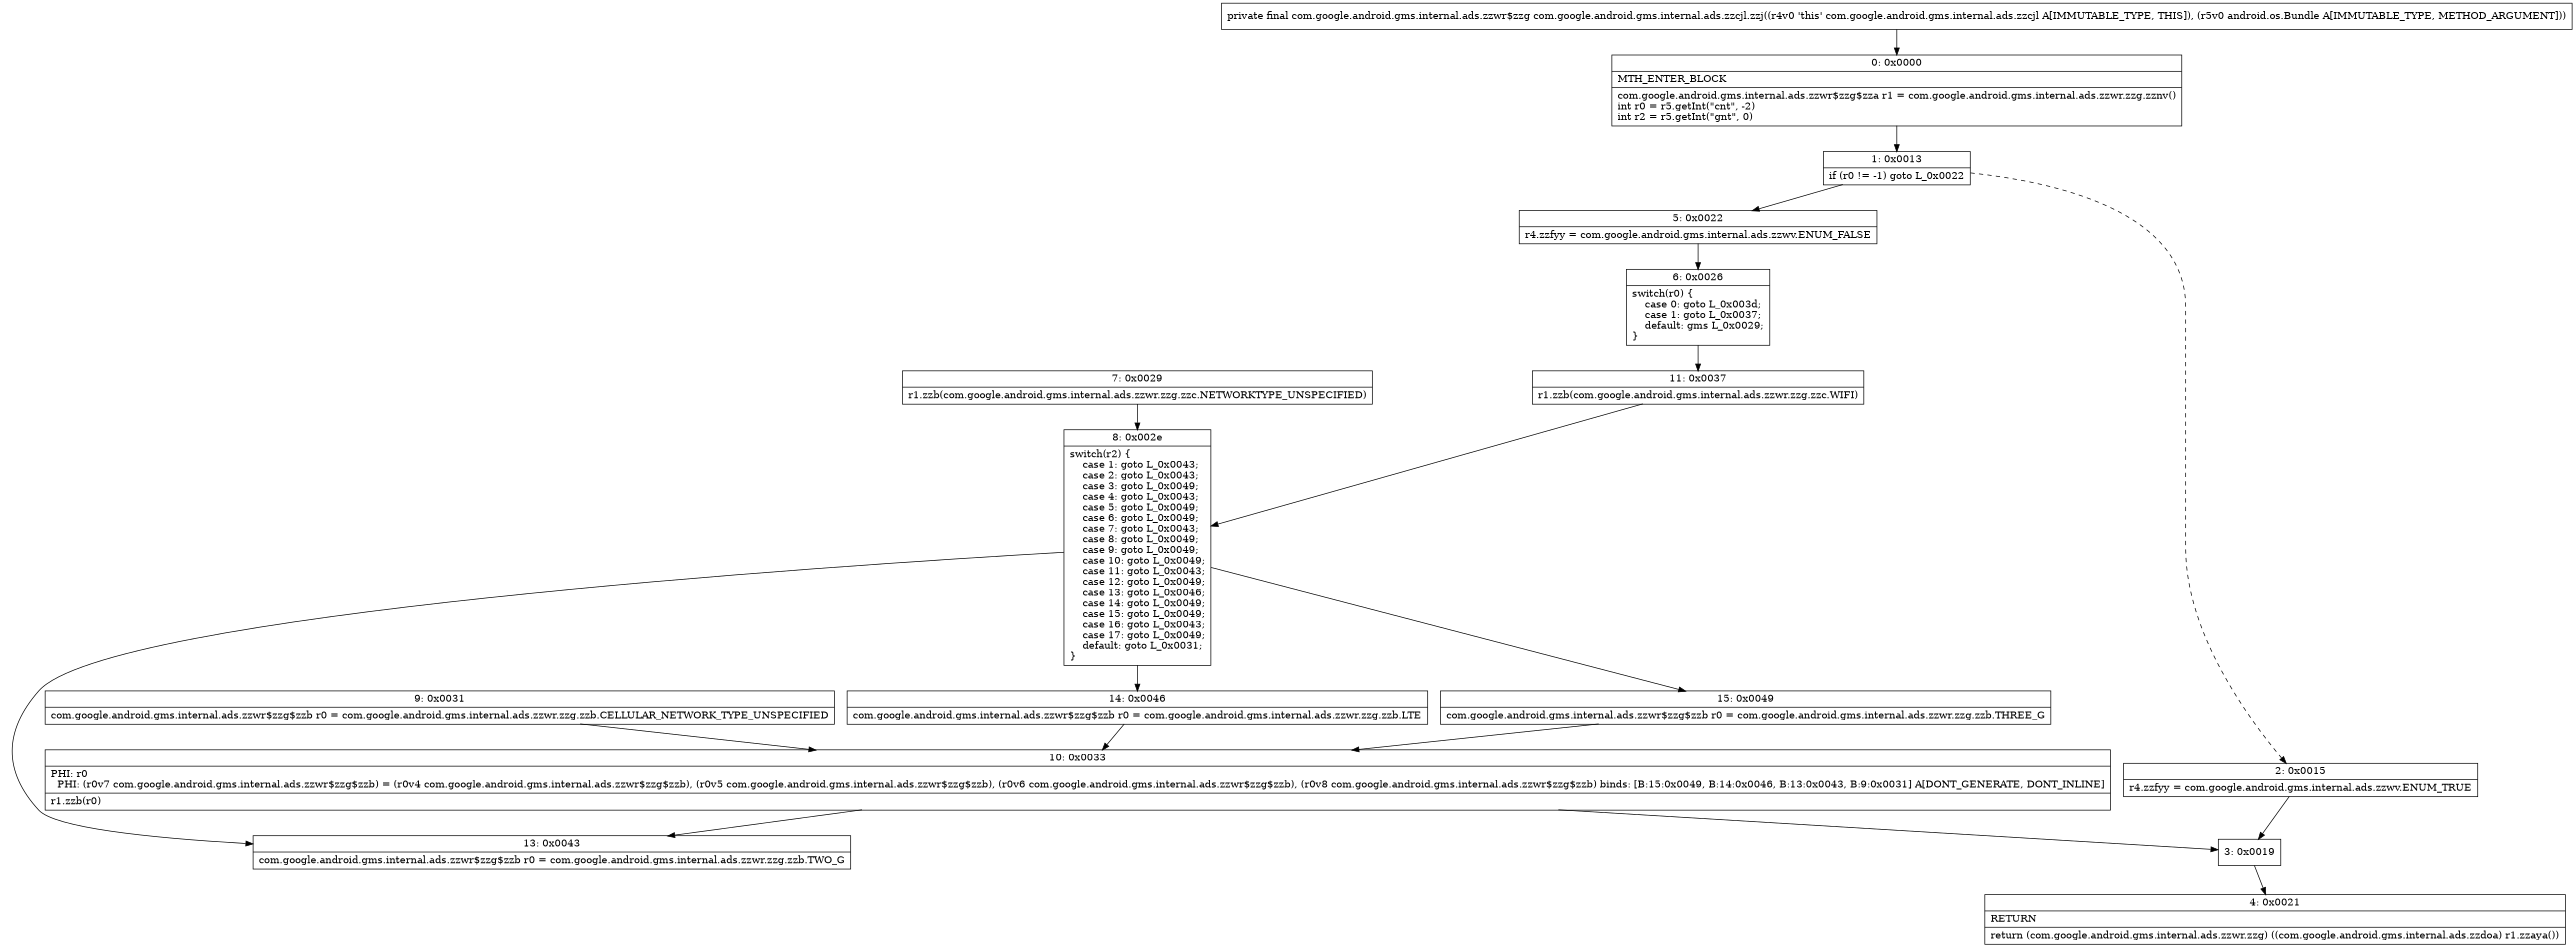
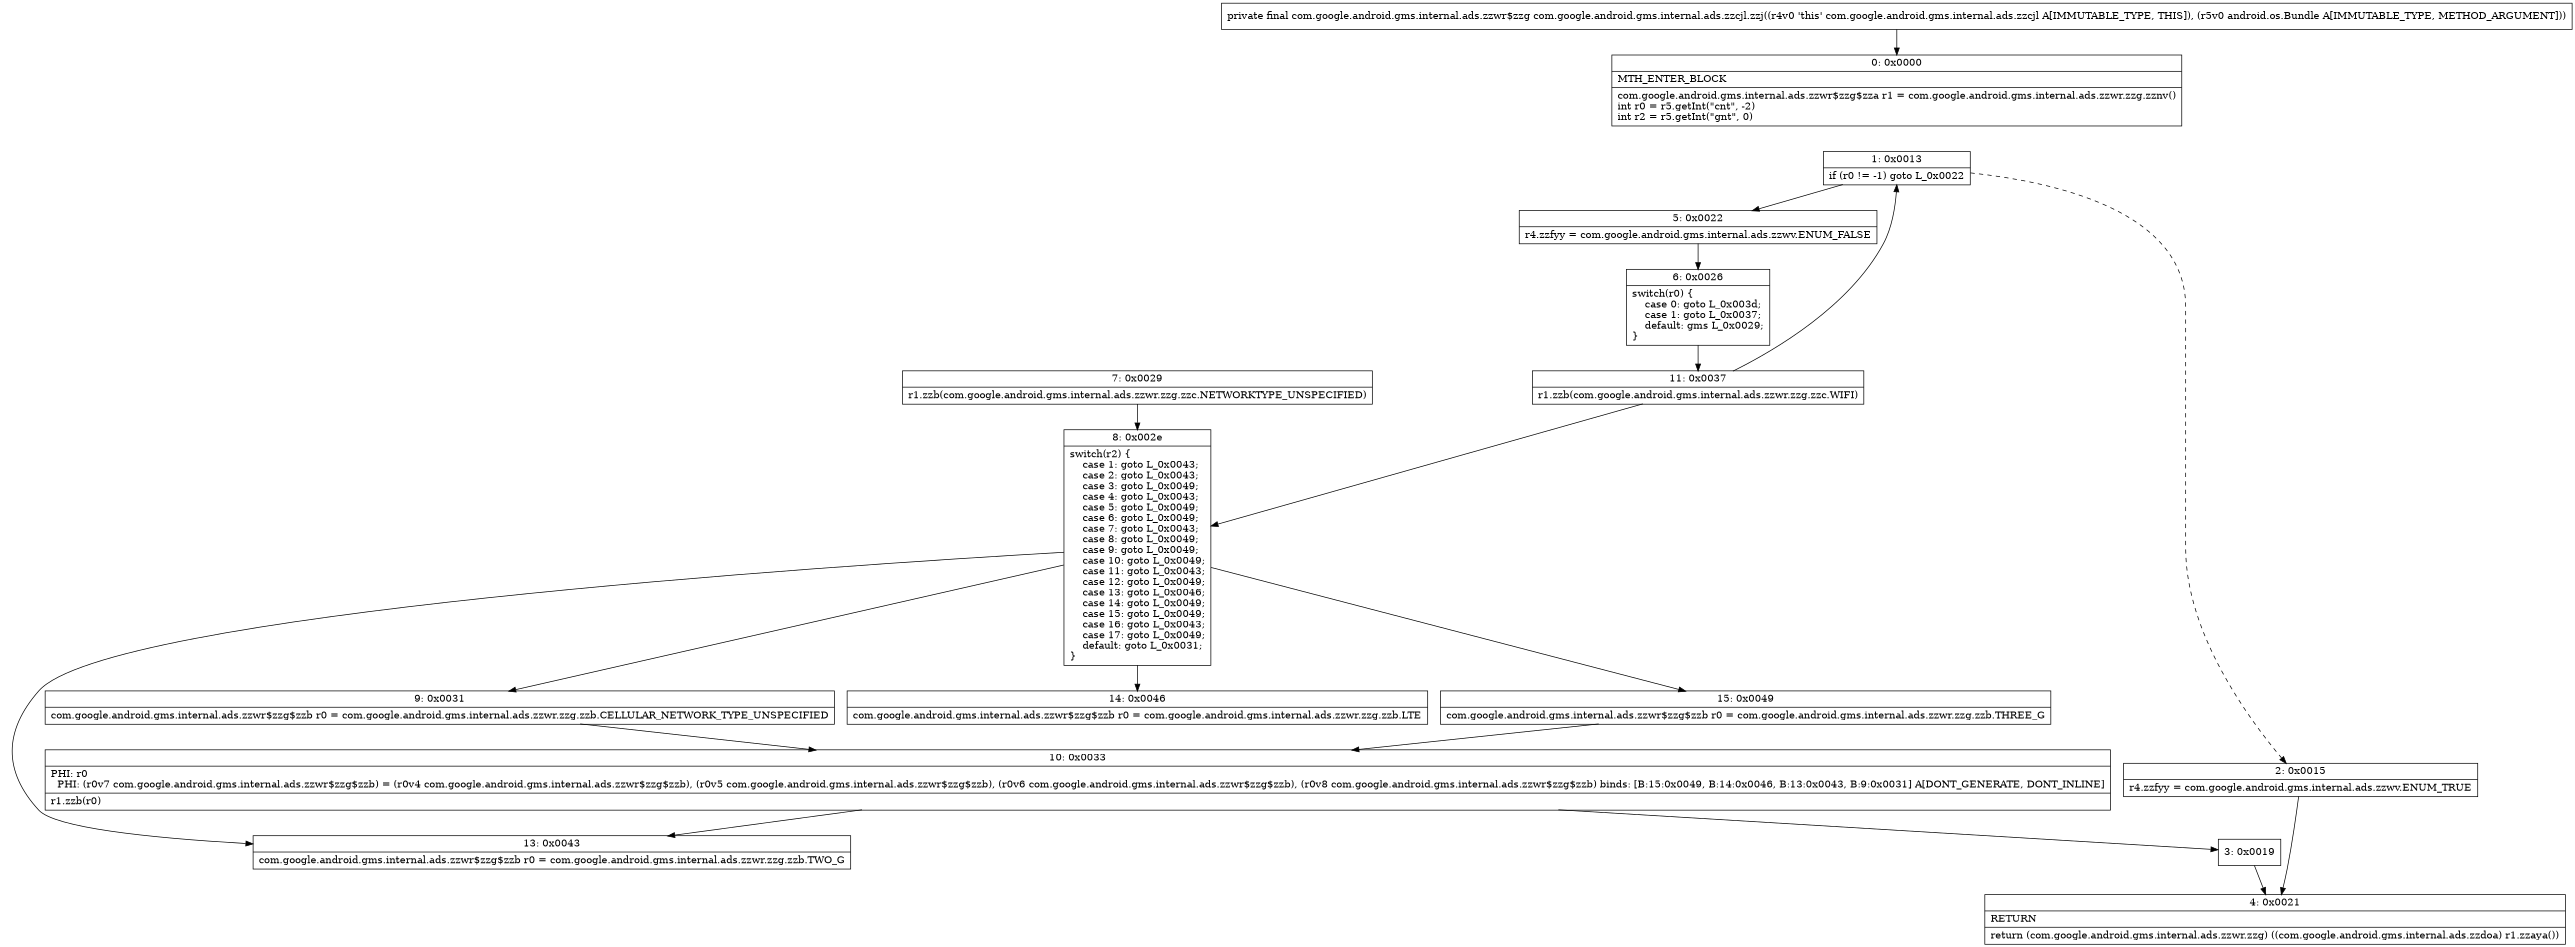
edge "0: 0x0000" -> "1: 0x0013": now "11: 0x0037" -> "1: 0x0013"
edge "8: 0x002e" -> "9: 0x0031": added
edge "14: 0x0046" -> "10: 0x0033": removed
edge "2: 0x0015" -> "3: 0x0019": now "2: 0x0015" -> "4: 0x0021"
